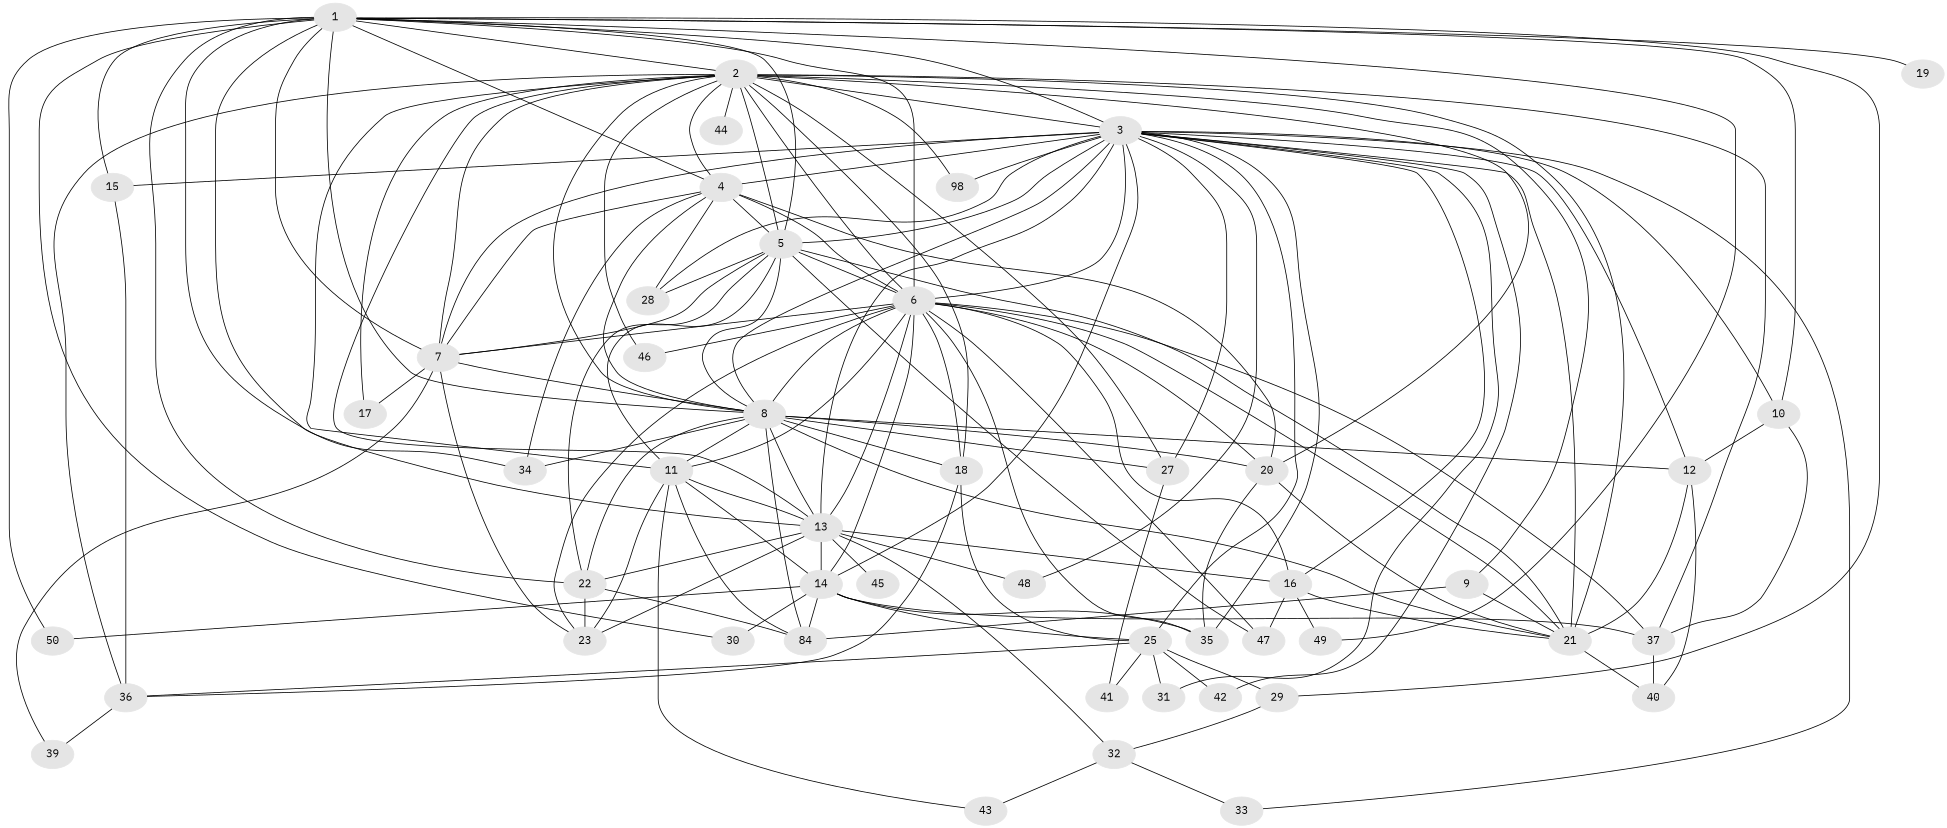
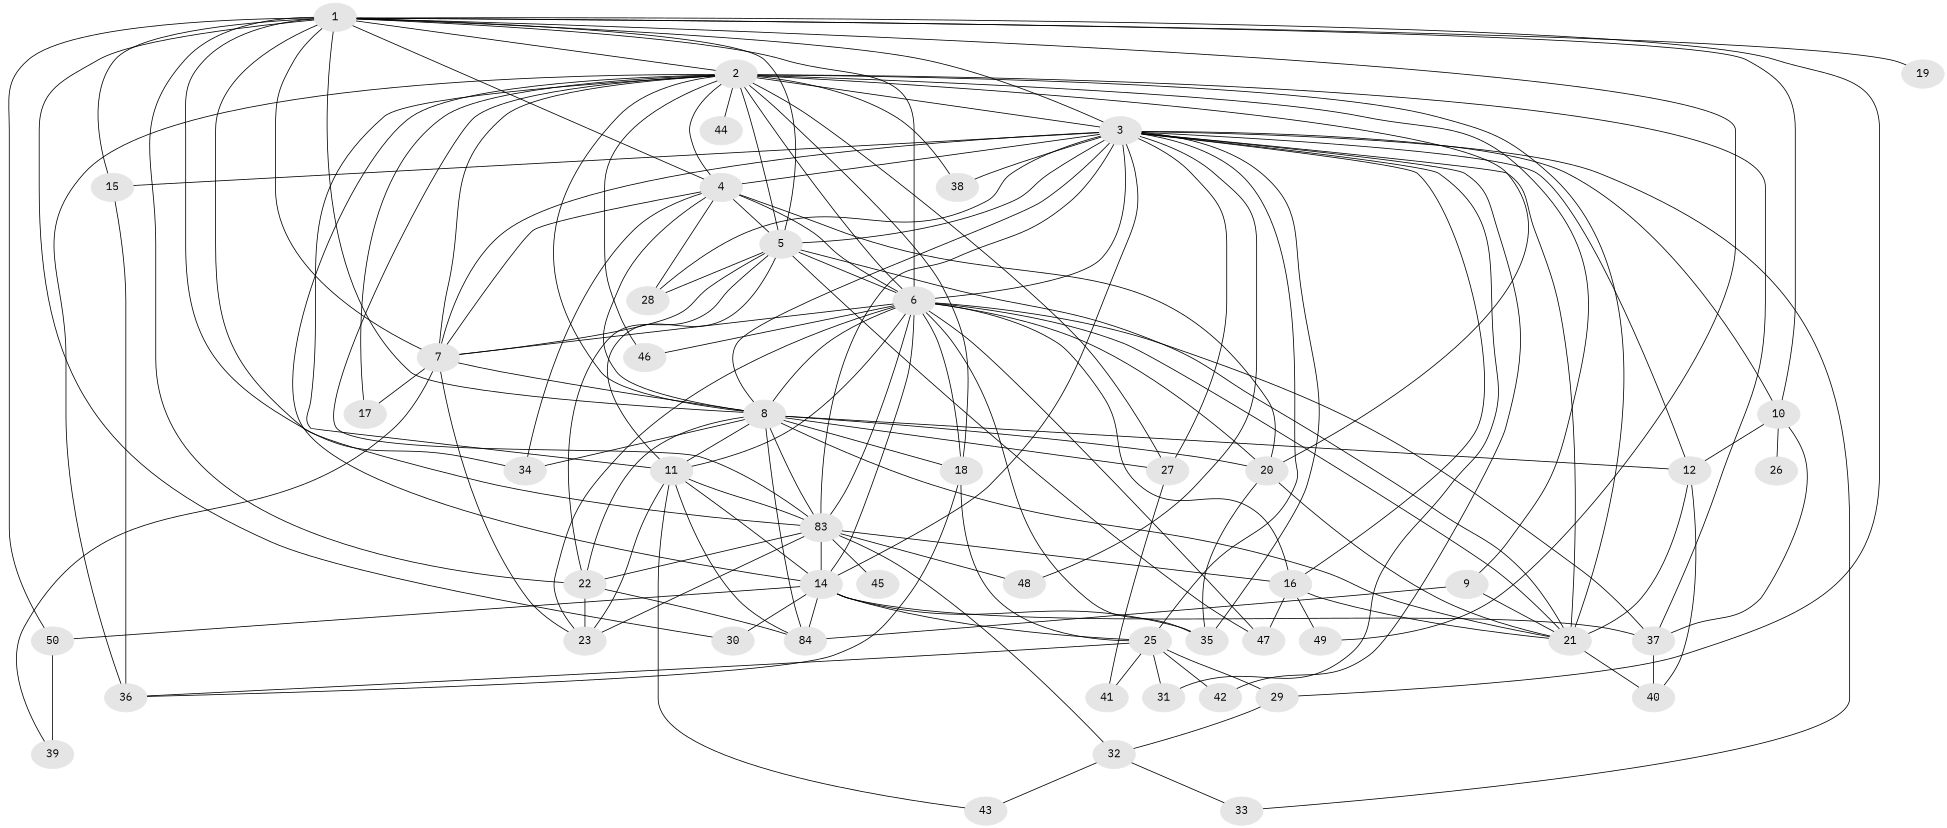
node "98": label "98" -> "38"
edge "5" -- "8": removed
edge "2" -- "14": added
node "26": added
node "13": label "13" -> "83"
edge "36" -- "39": now "50" -- "39"
